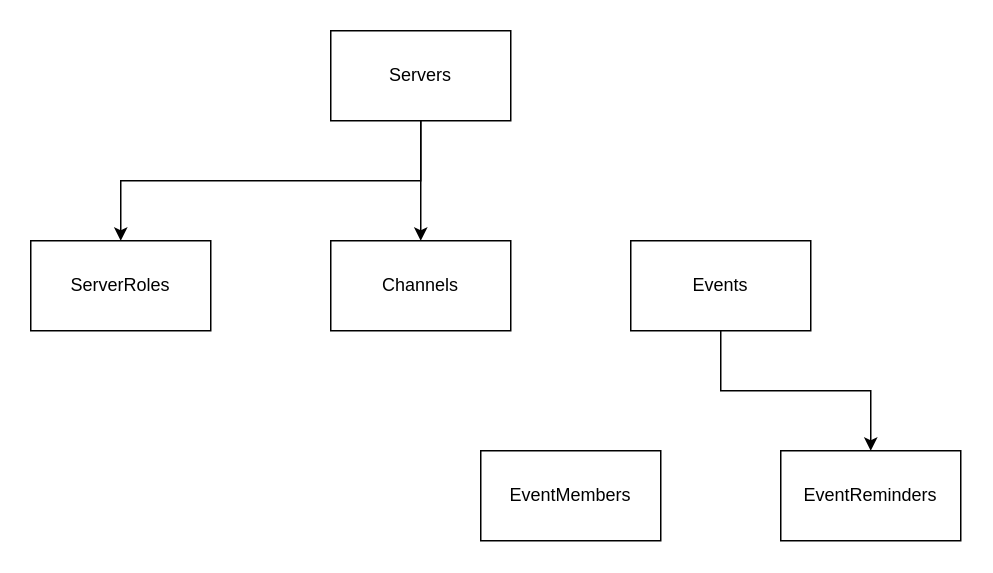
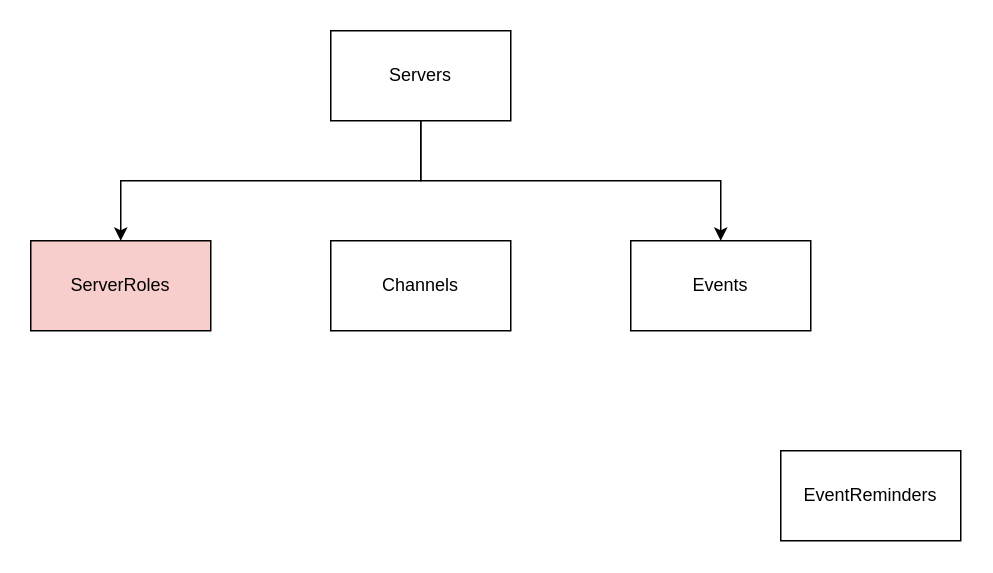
edge "Servers" -> "Events": added
edge "Servers" -> "Channels": removed
node "ServerRoles": fillcolor #ffffff -> #f8cecc
edge "Events" -> "EventReminders": removed
node "EventMembers": removed
